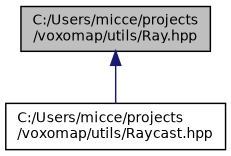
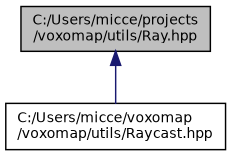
node "C:/Users/micce/projects /voxomap/utils/Raycast.hpp": label "C:/Users/micce/projects /voxomap/utils/Raycast.hpp" -> "C:/Users/micce/voxomap /voxomap/utils/Raycast.hpp"
